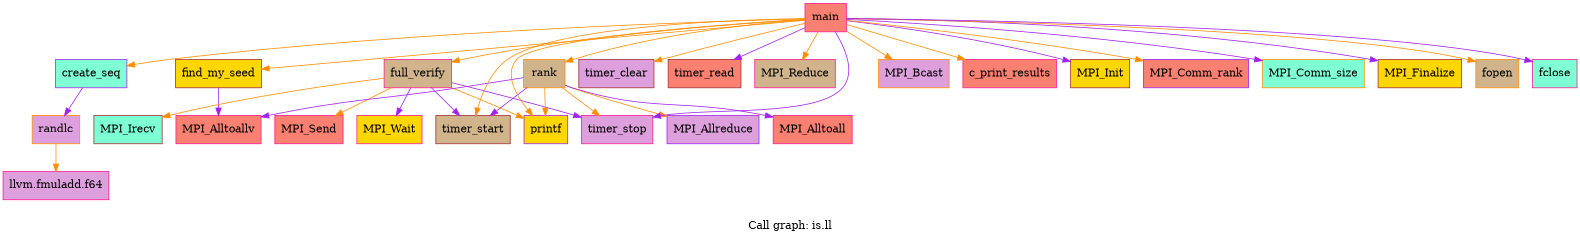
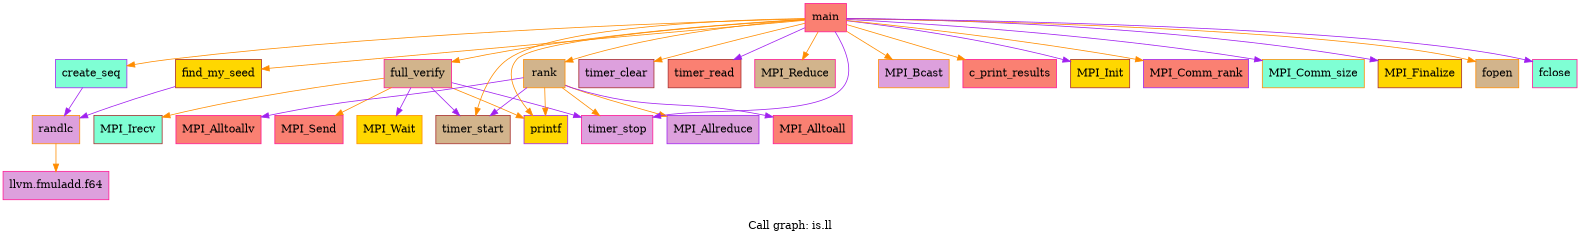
edge "find_my_seed" -> "MPI_Alltoallv": now "find_my_seed" -> "randlc"
node "MPI_Wait": color deeppink -> darkorange
